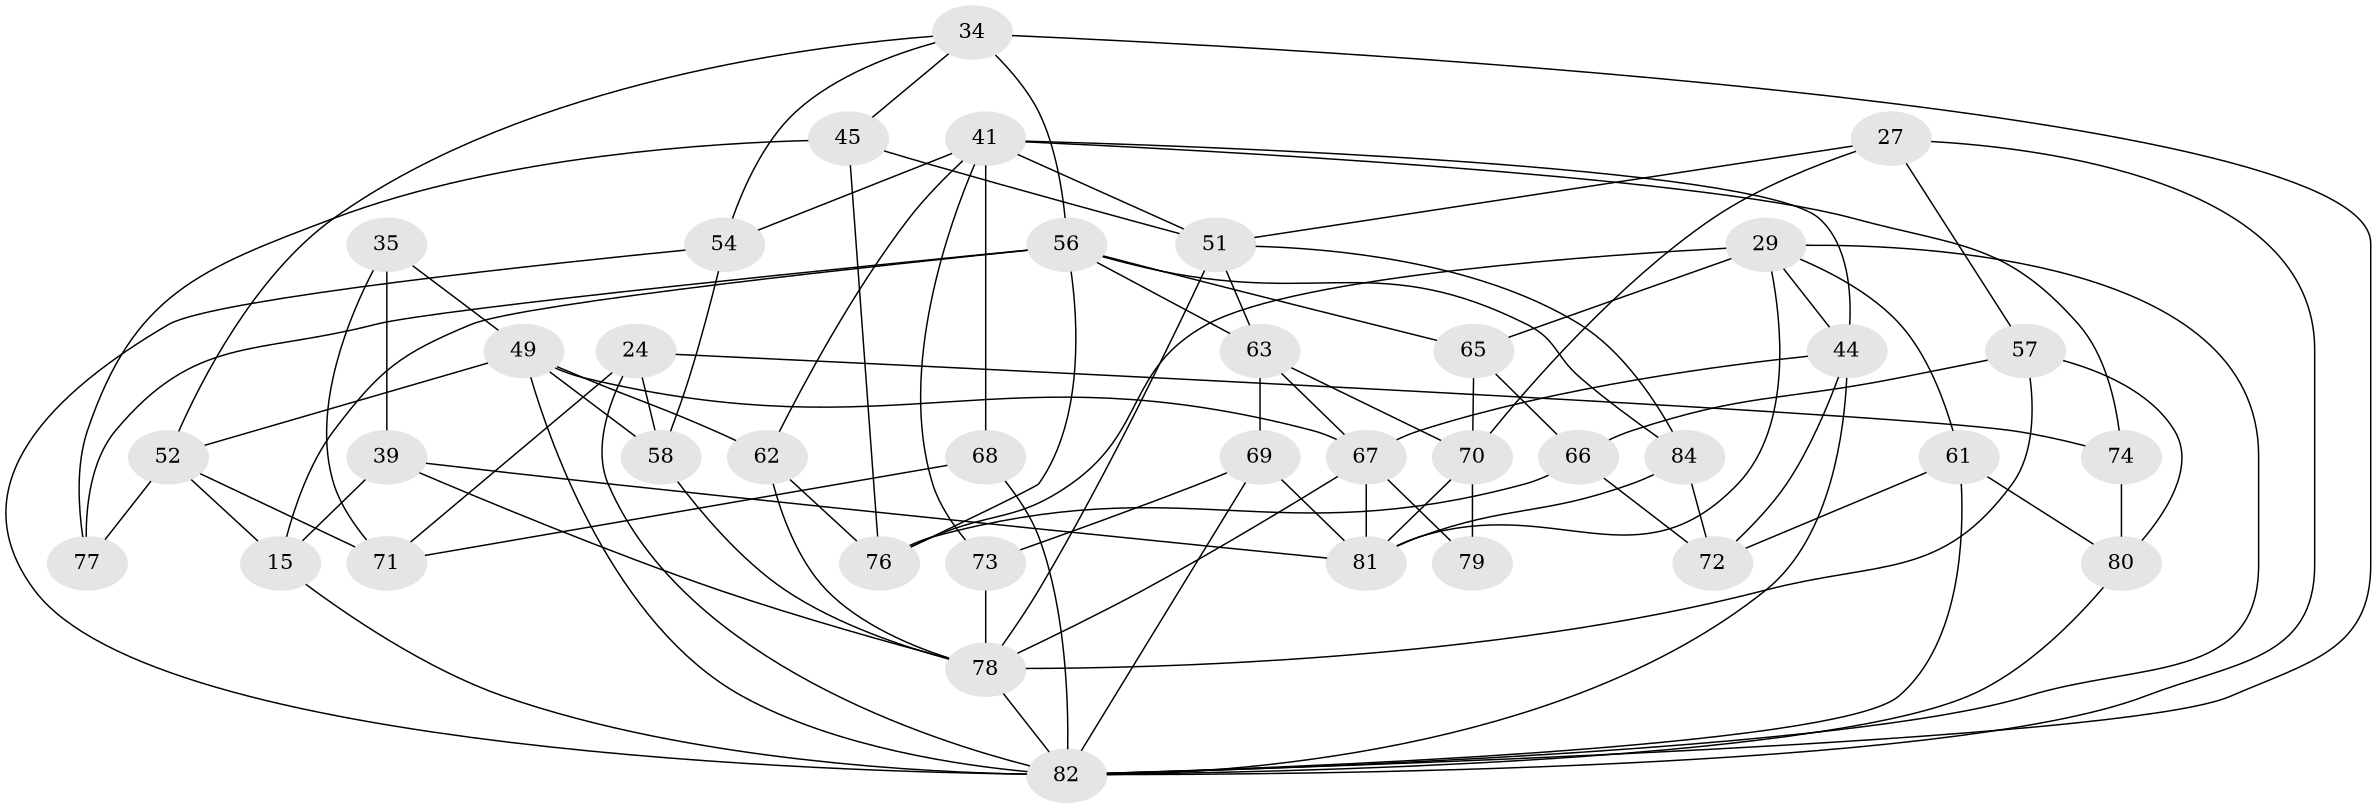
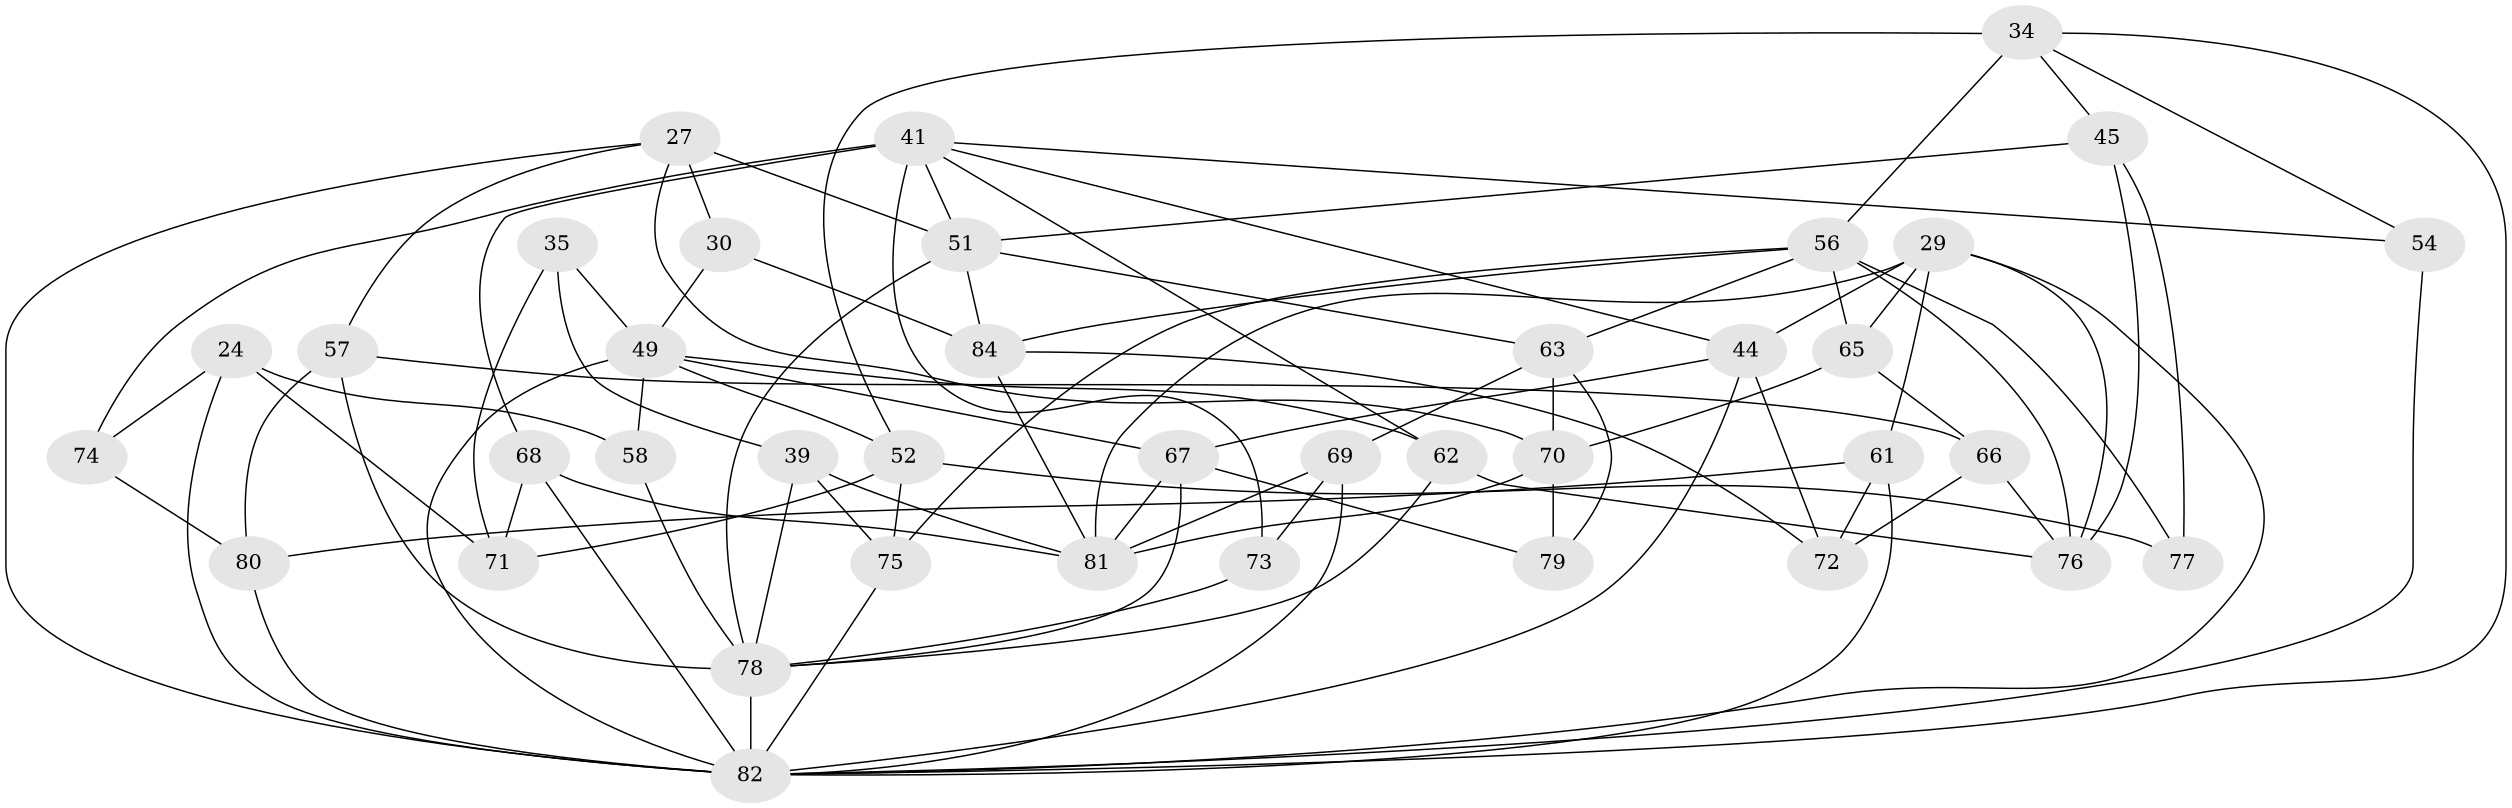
node "30": added
edge "54" -- "58": removed
edge "63" -- "67": now "63" -- "79"
edge "68" -- "81": added
node "15": label "15" -> "75"
